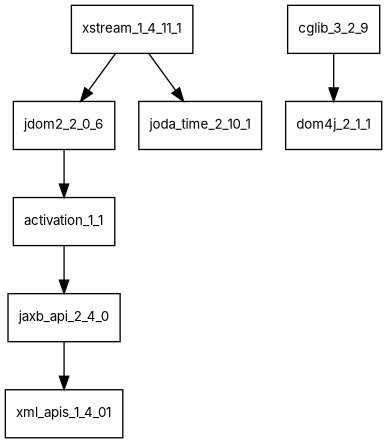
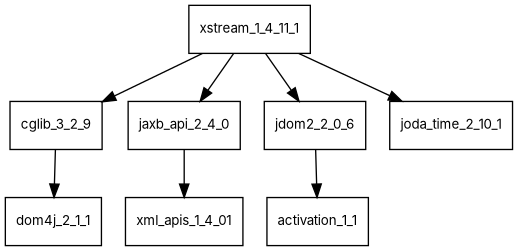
edge "xstream_1_4_11_1" -> "cglib_3_2_9": added
edge "activation_1_1" -> "jaxb_api_2_4_0": now "xstream_1_4_11_1" -> "jaxb_api_2_4_0"
